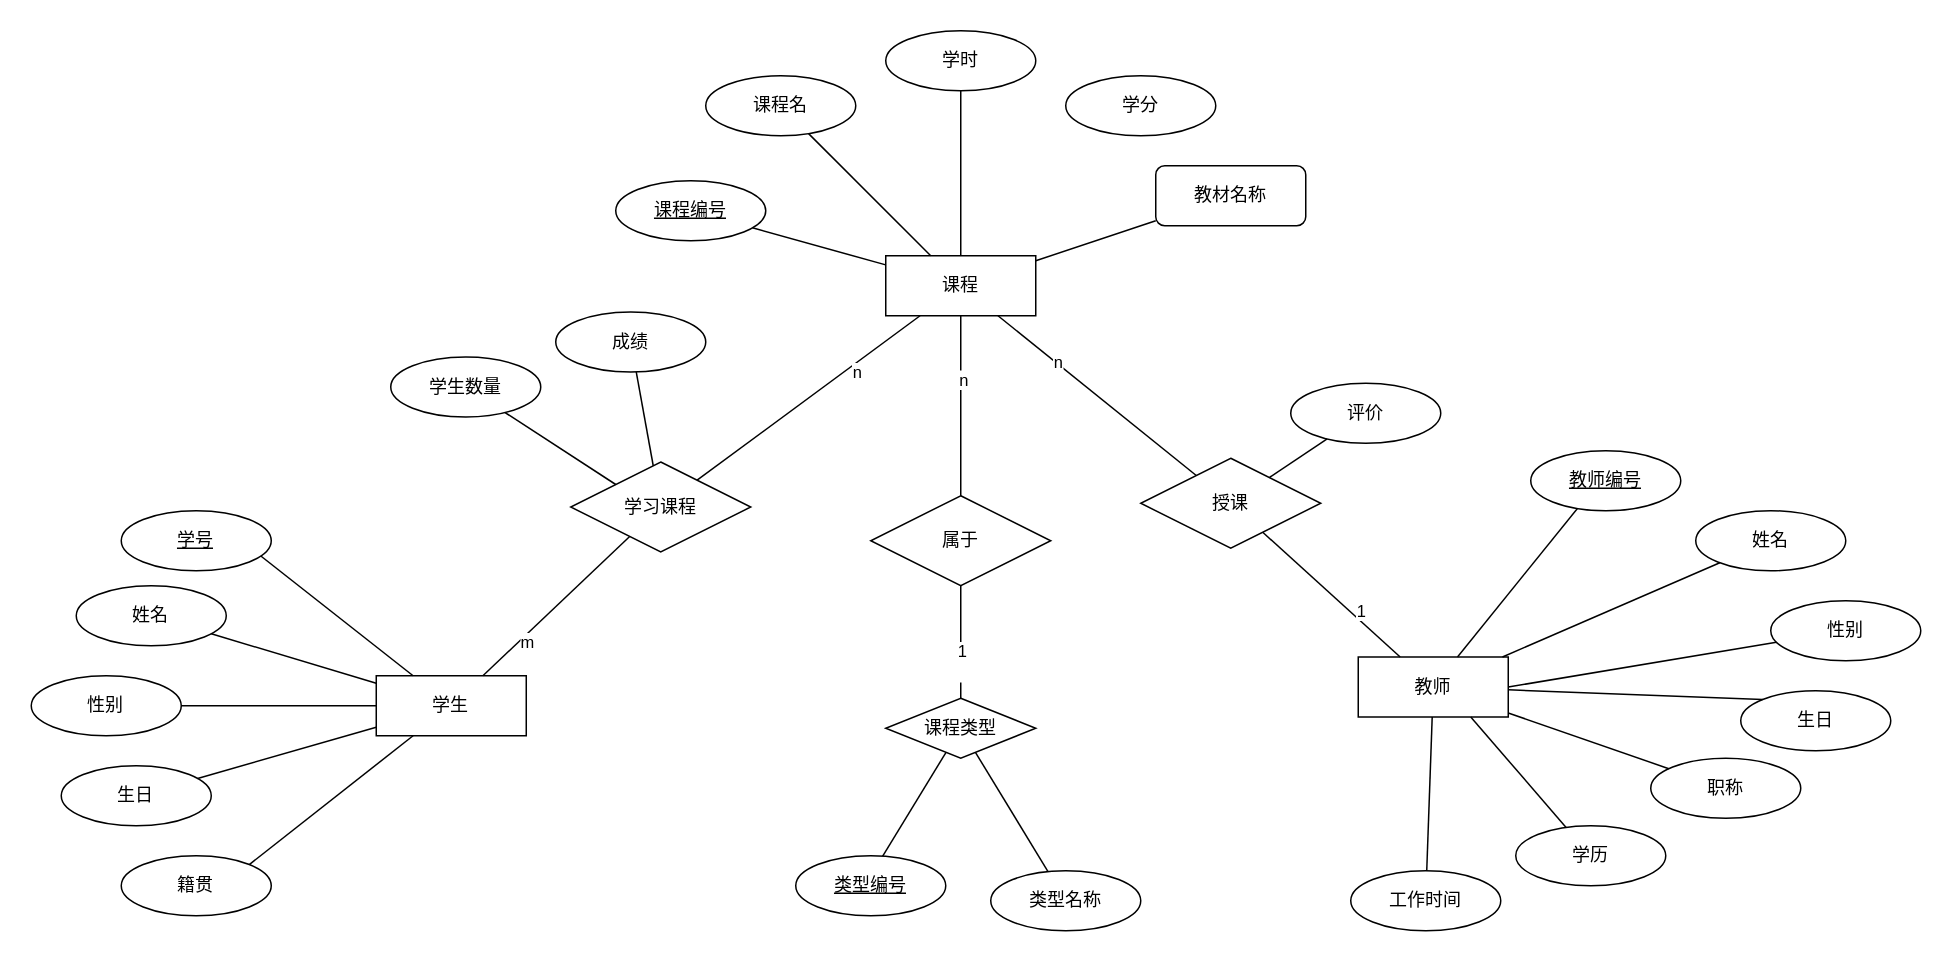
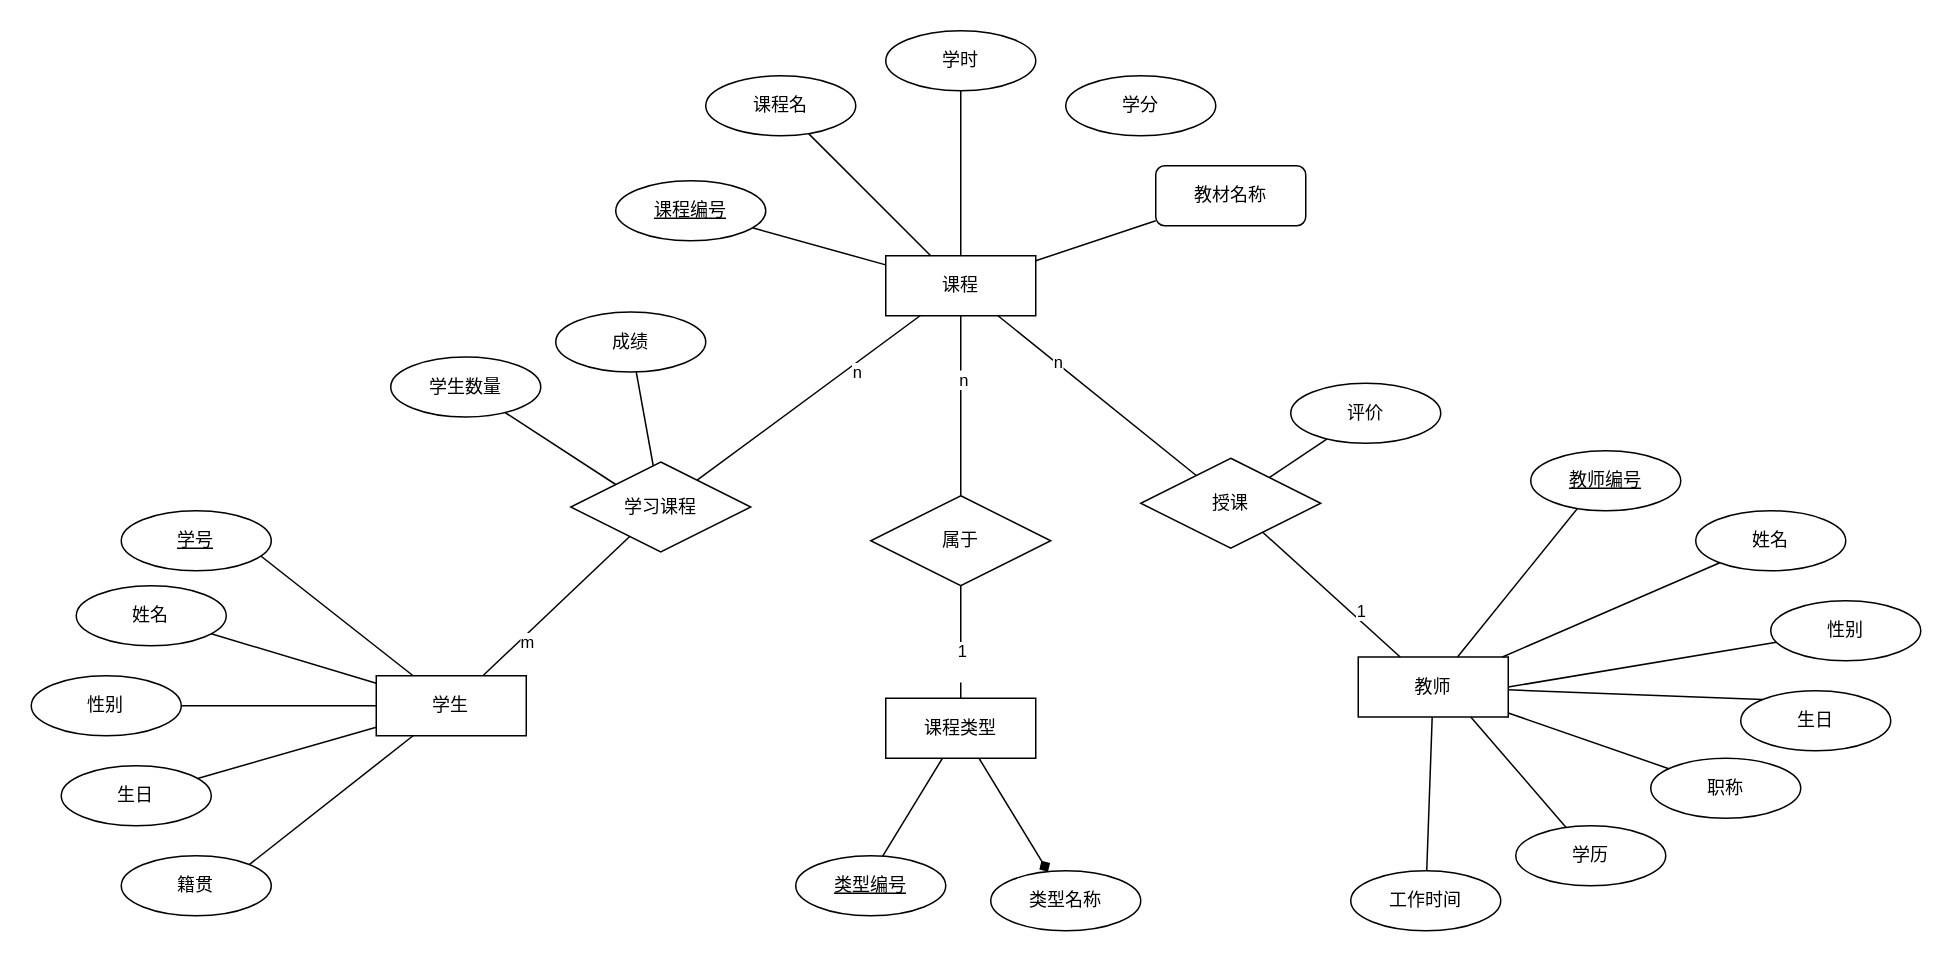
node "课程类型": shape diamond -> rectangle
edge "课程类型" -- "类型名称": arrowhead none -> diamond
